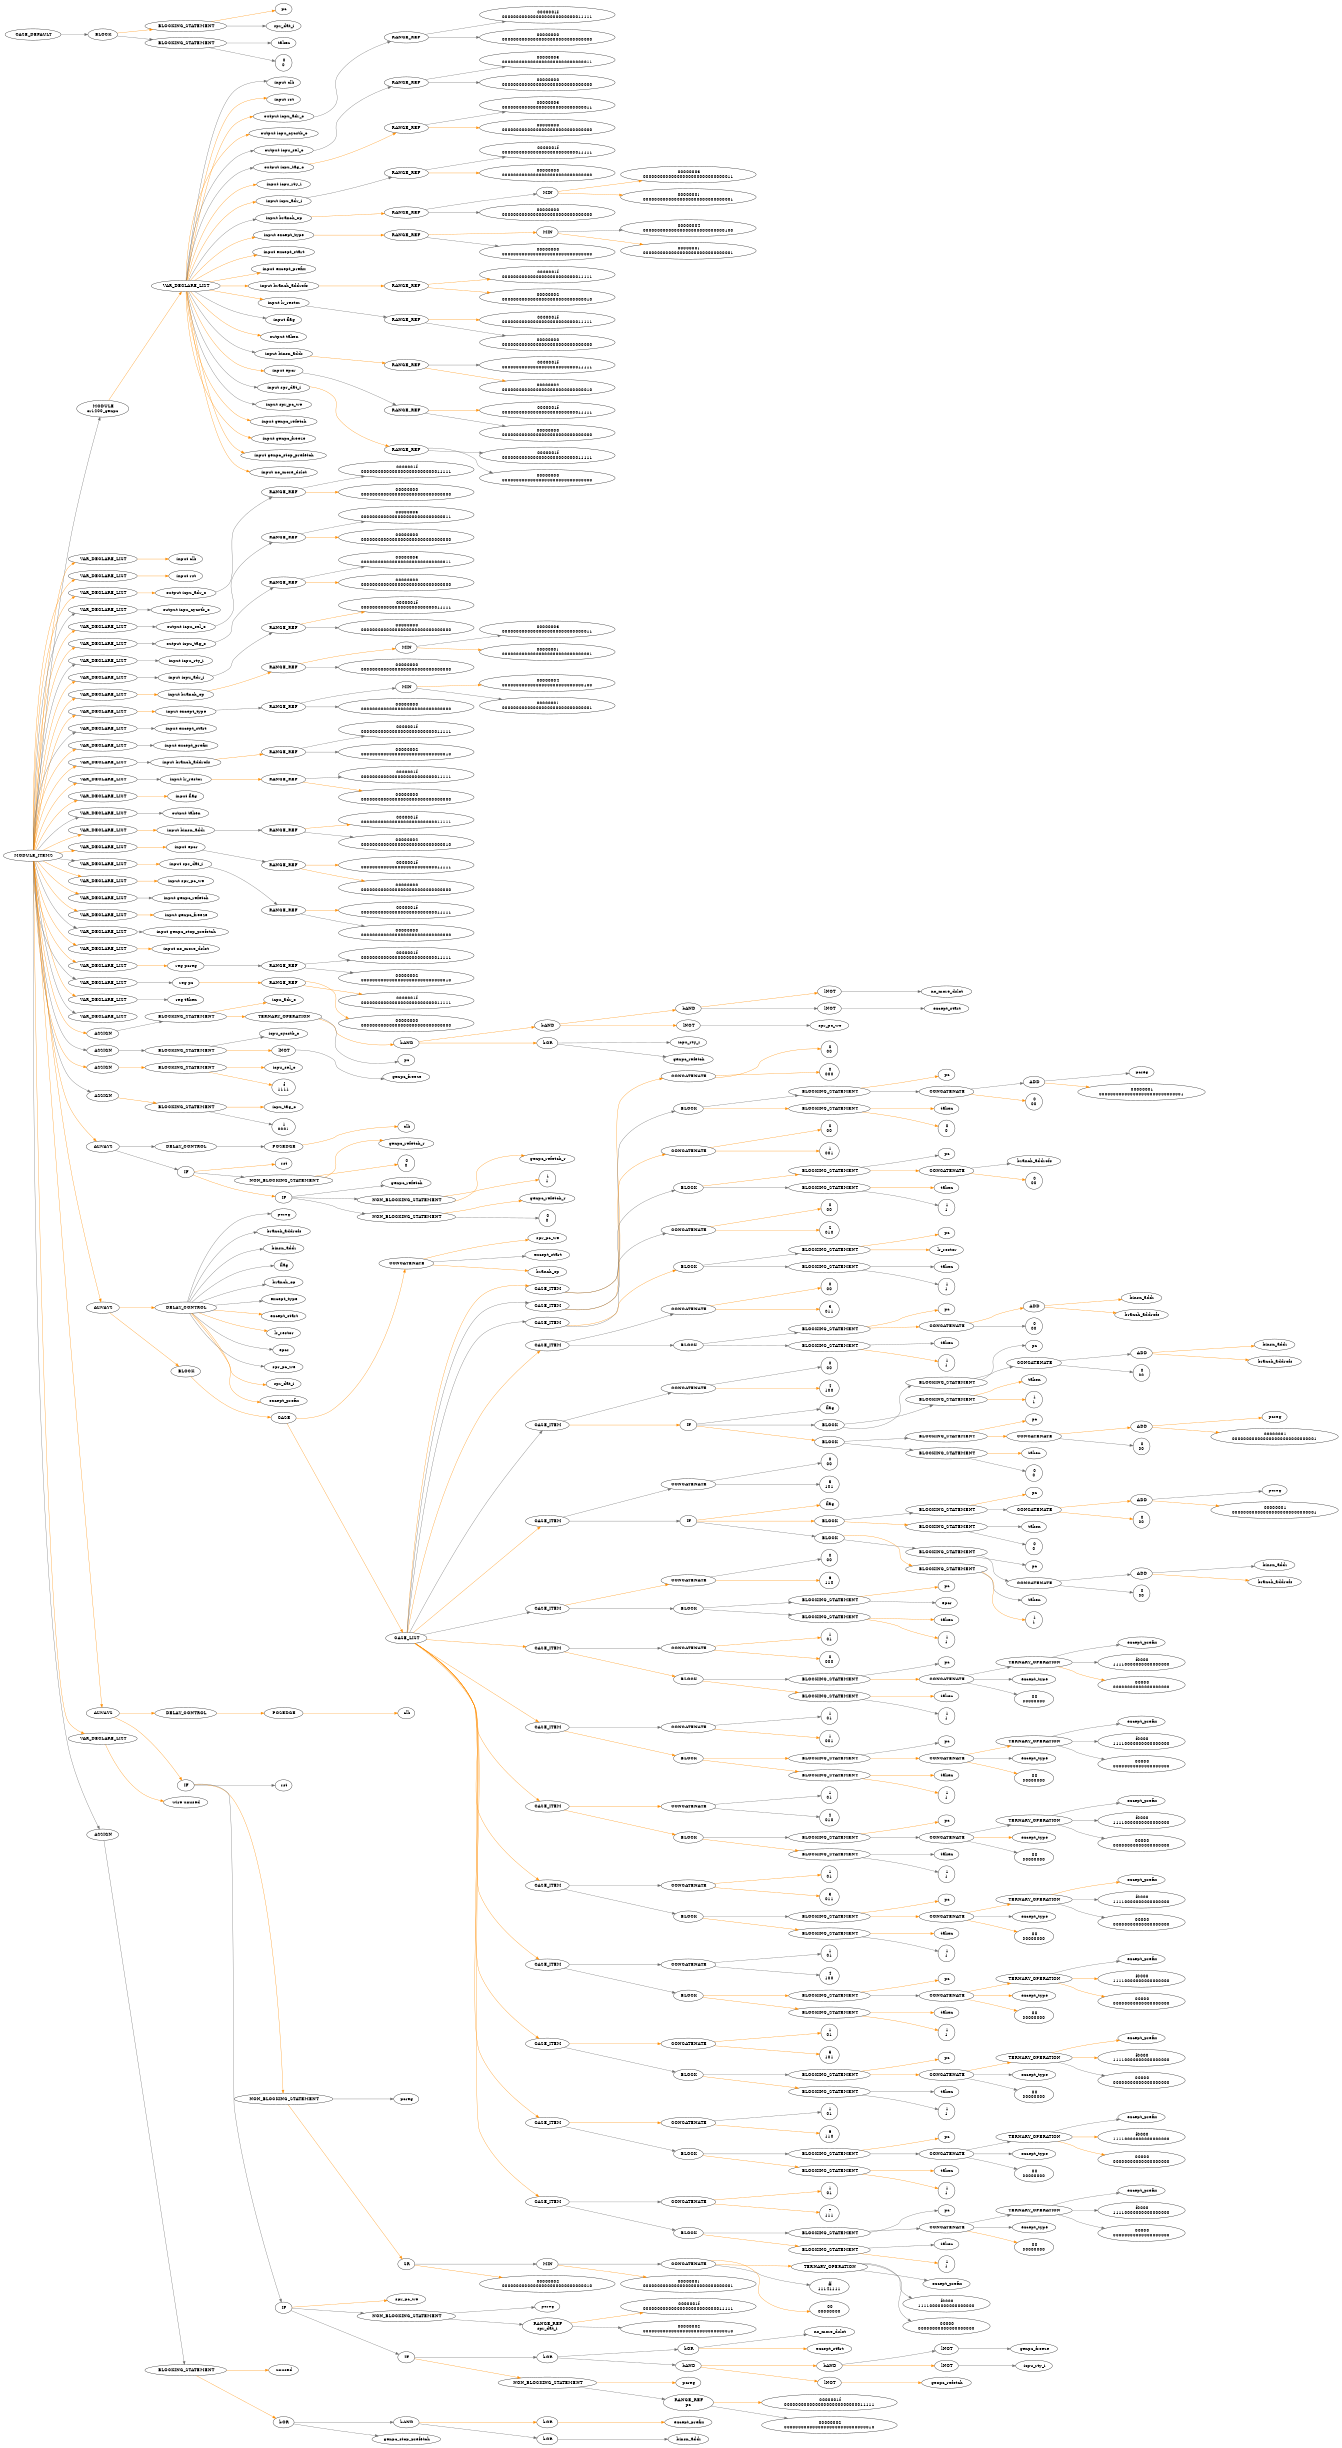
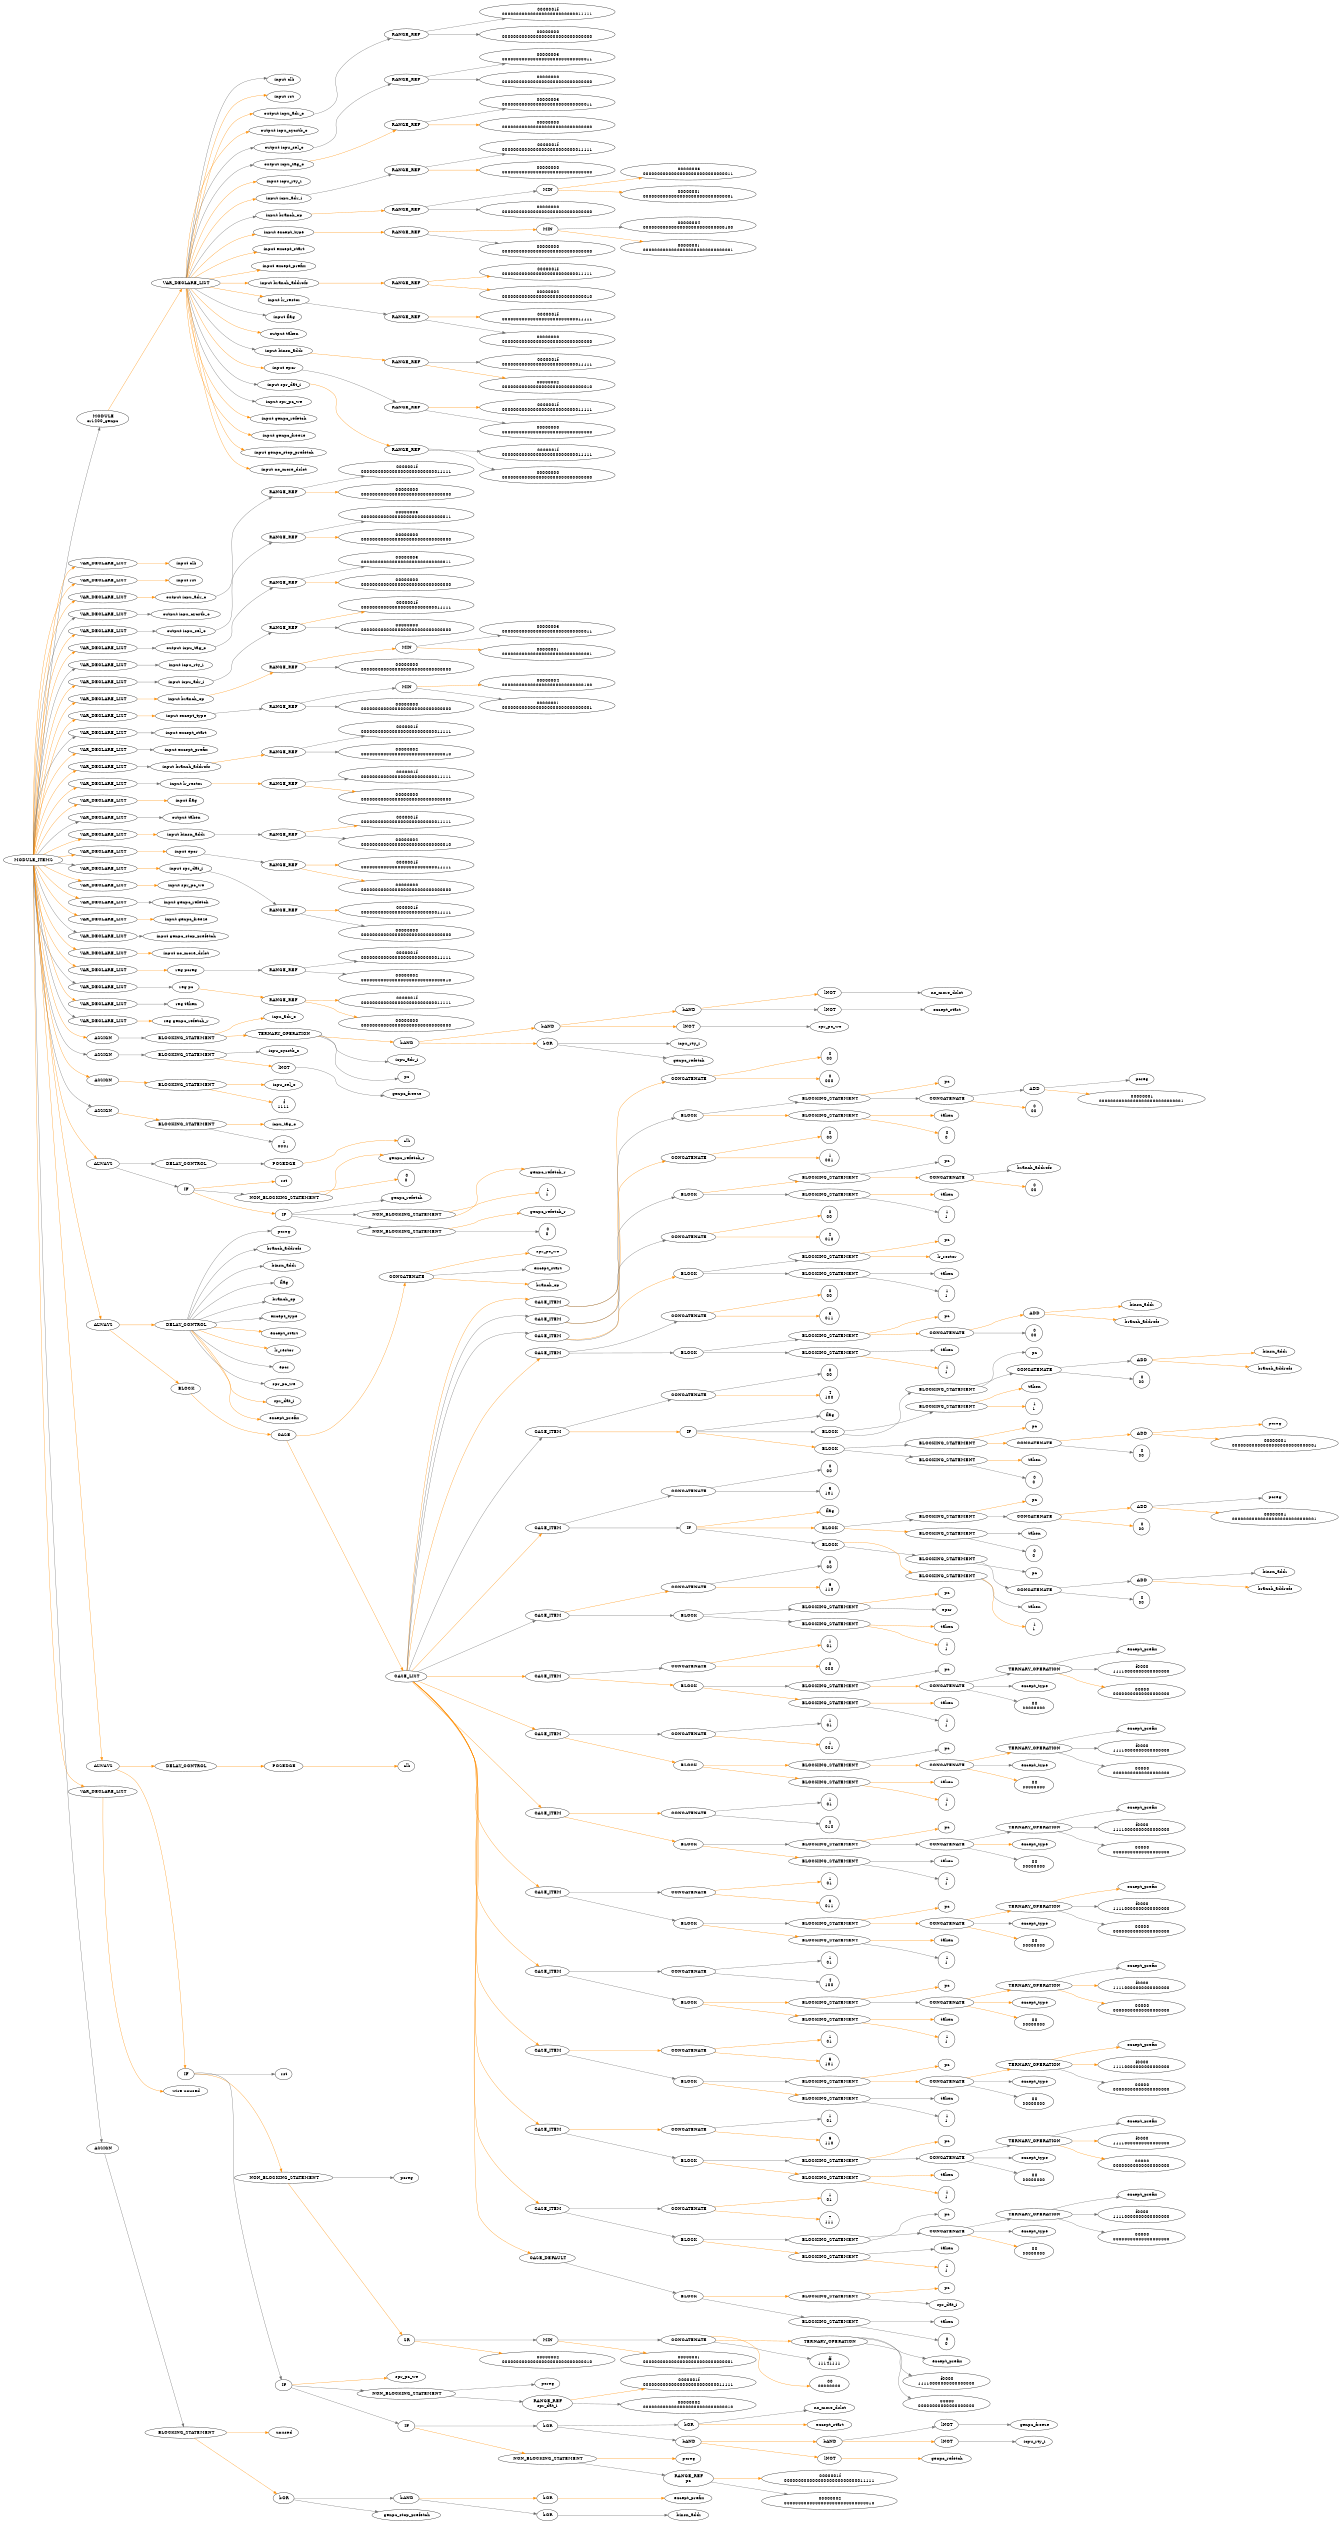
node "reg genpc_refetch_r": added
node "icpu_adr_i": added
edge "CASE_LIST" -> "CASE_DEFAULT": added
